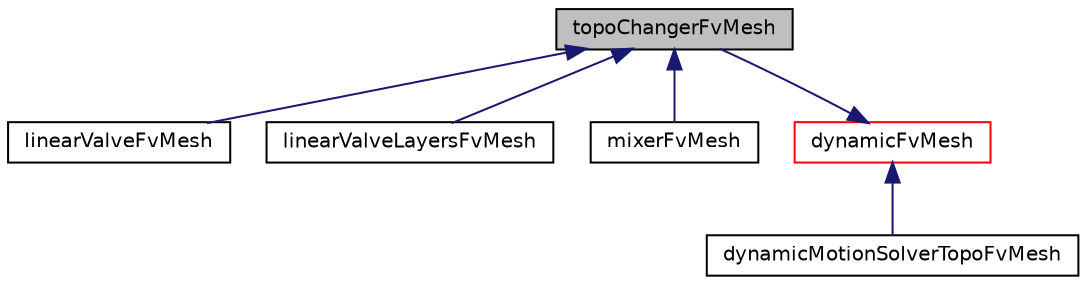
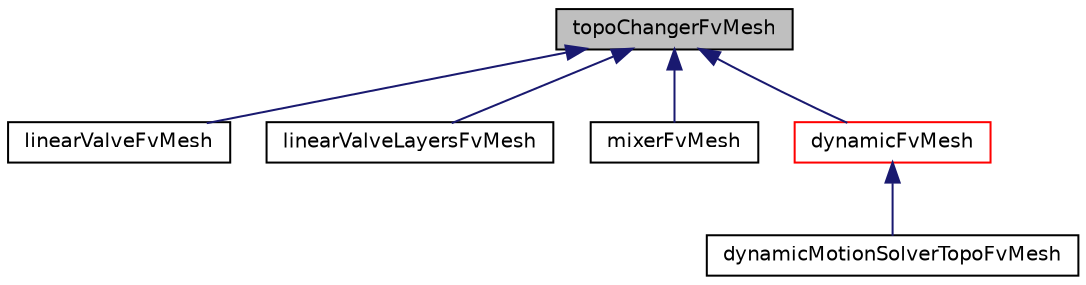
edge "topoChangerFvMesh" -> "dynamicFvMesh": reversed
